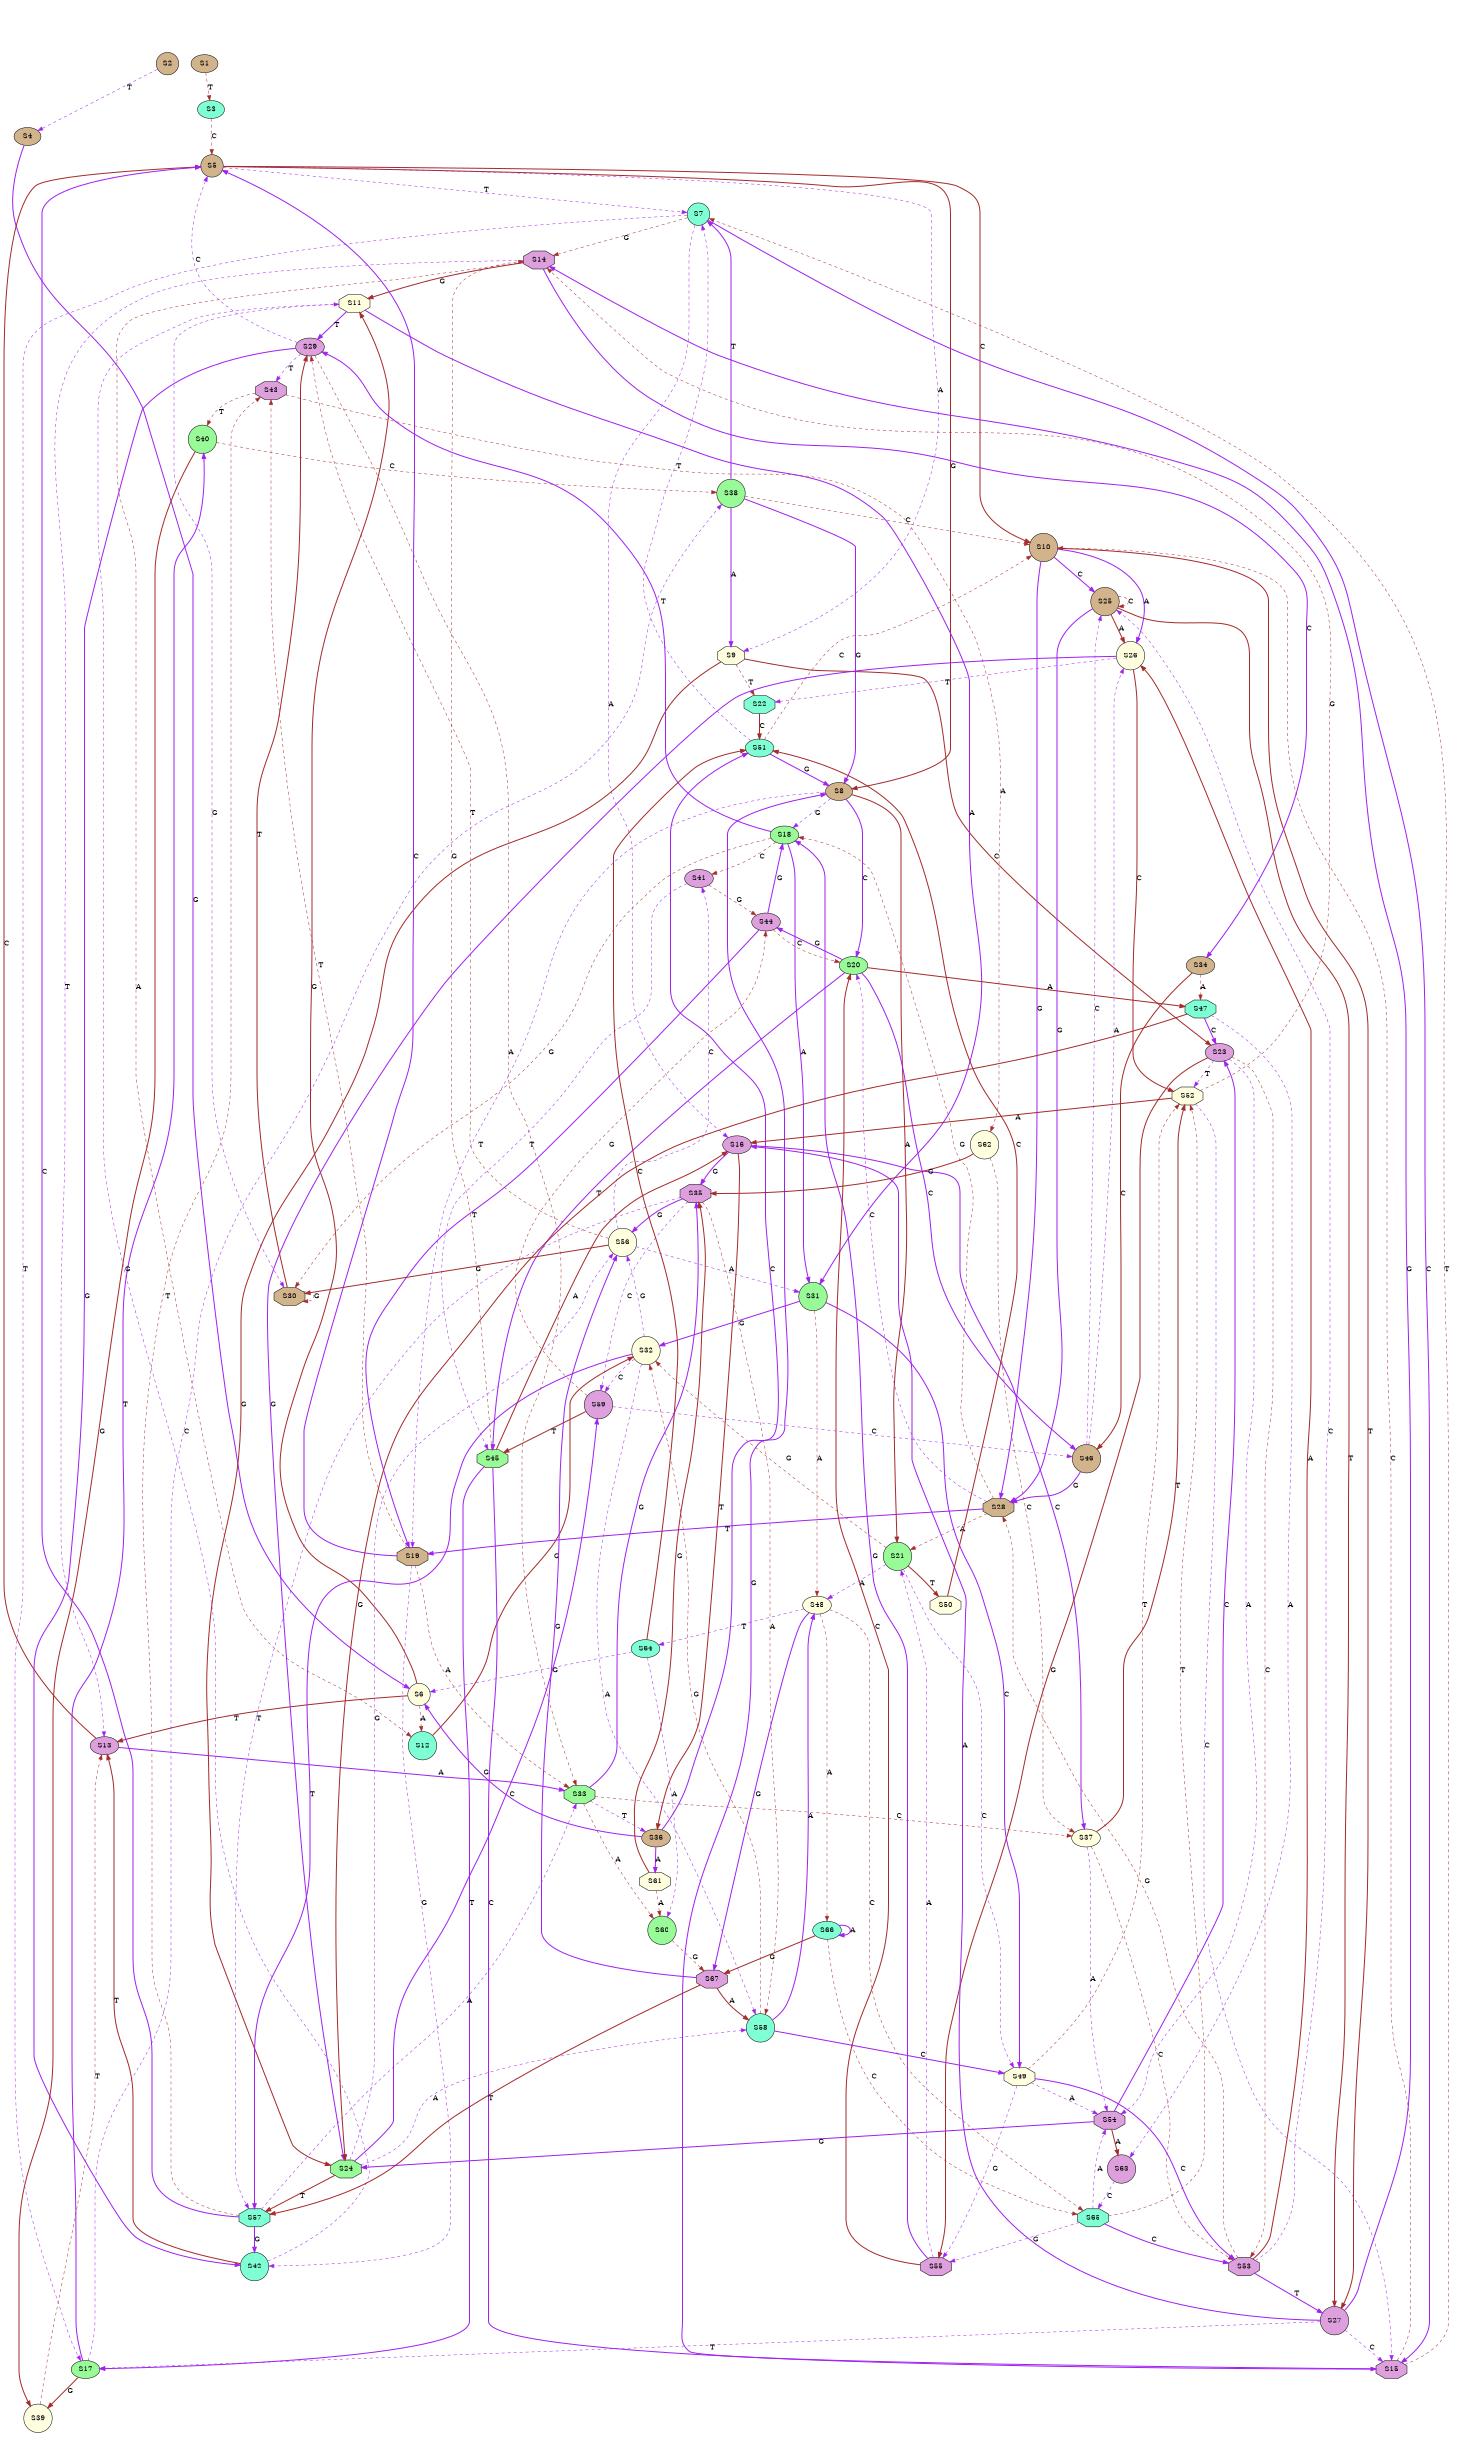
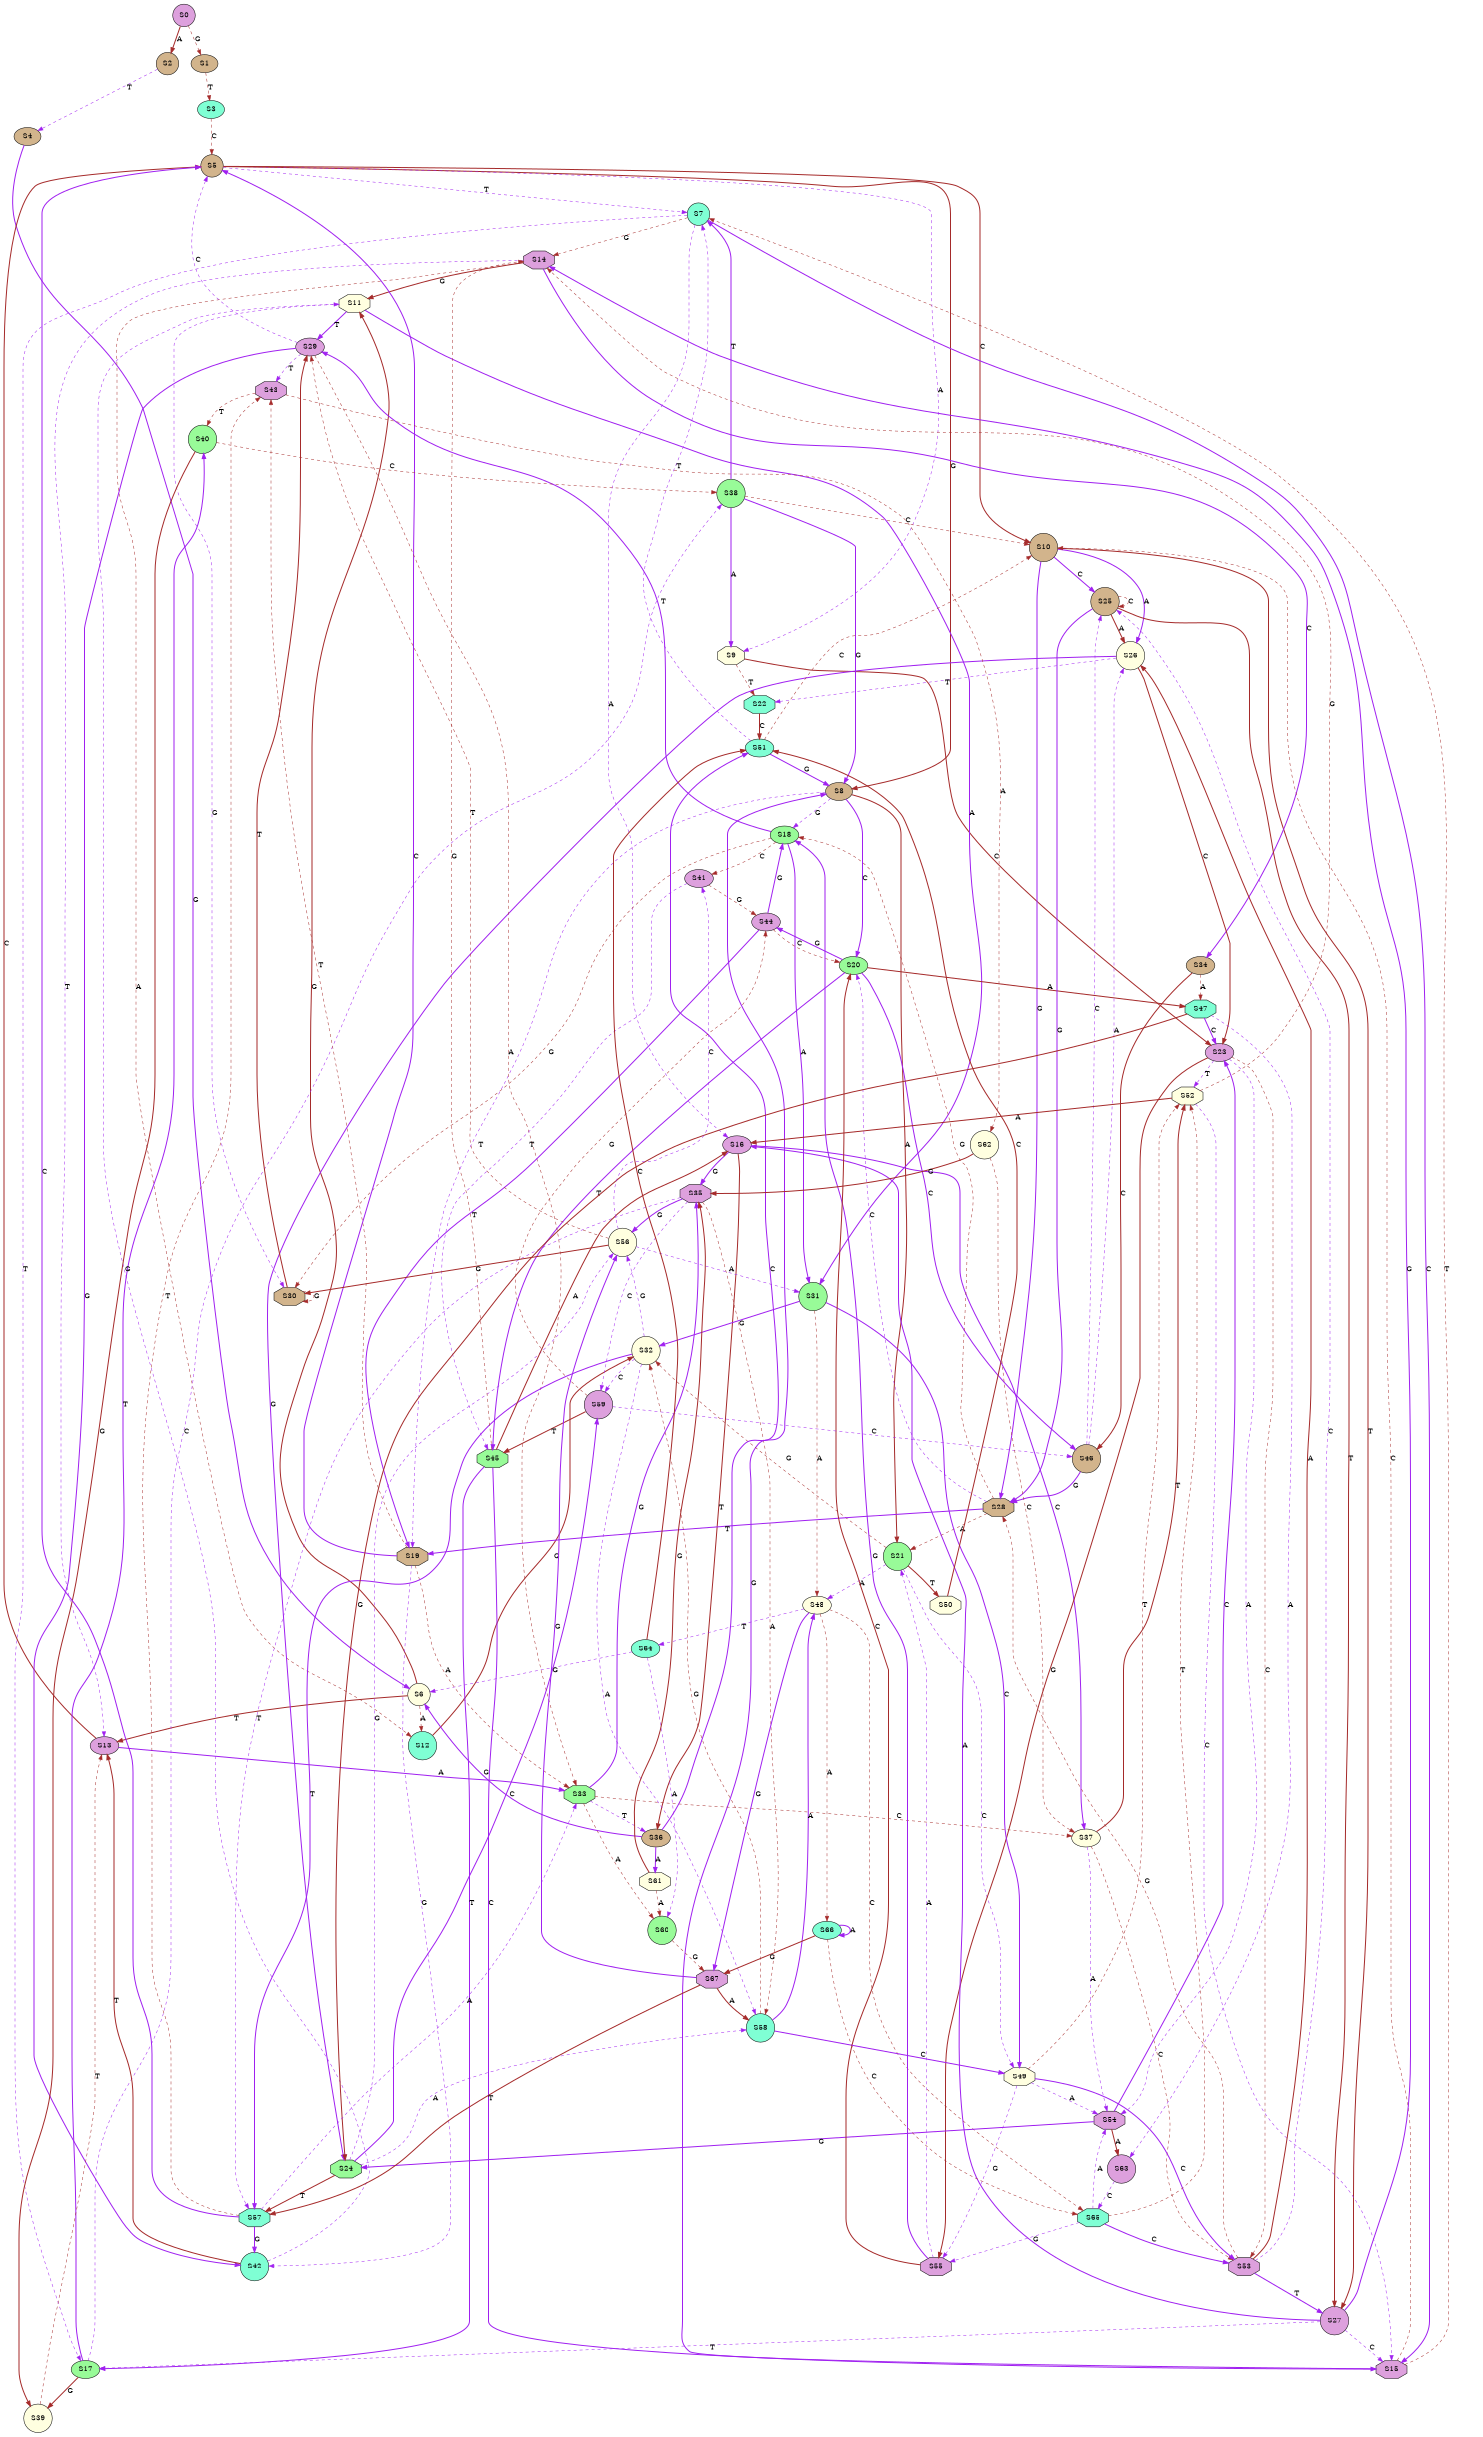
node "S0": added
edge "S26" -> "S52": now "S26" -> "S23"
edge "S9" -> "S24": removed, label "G"
